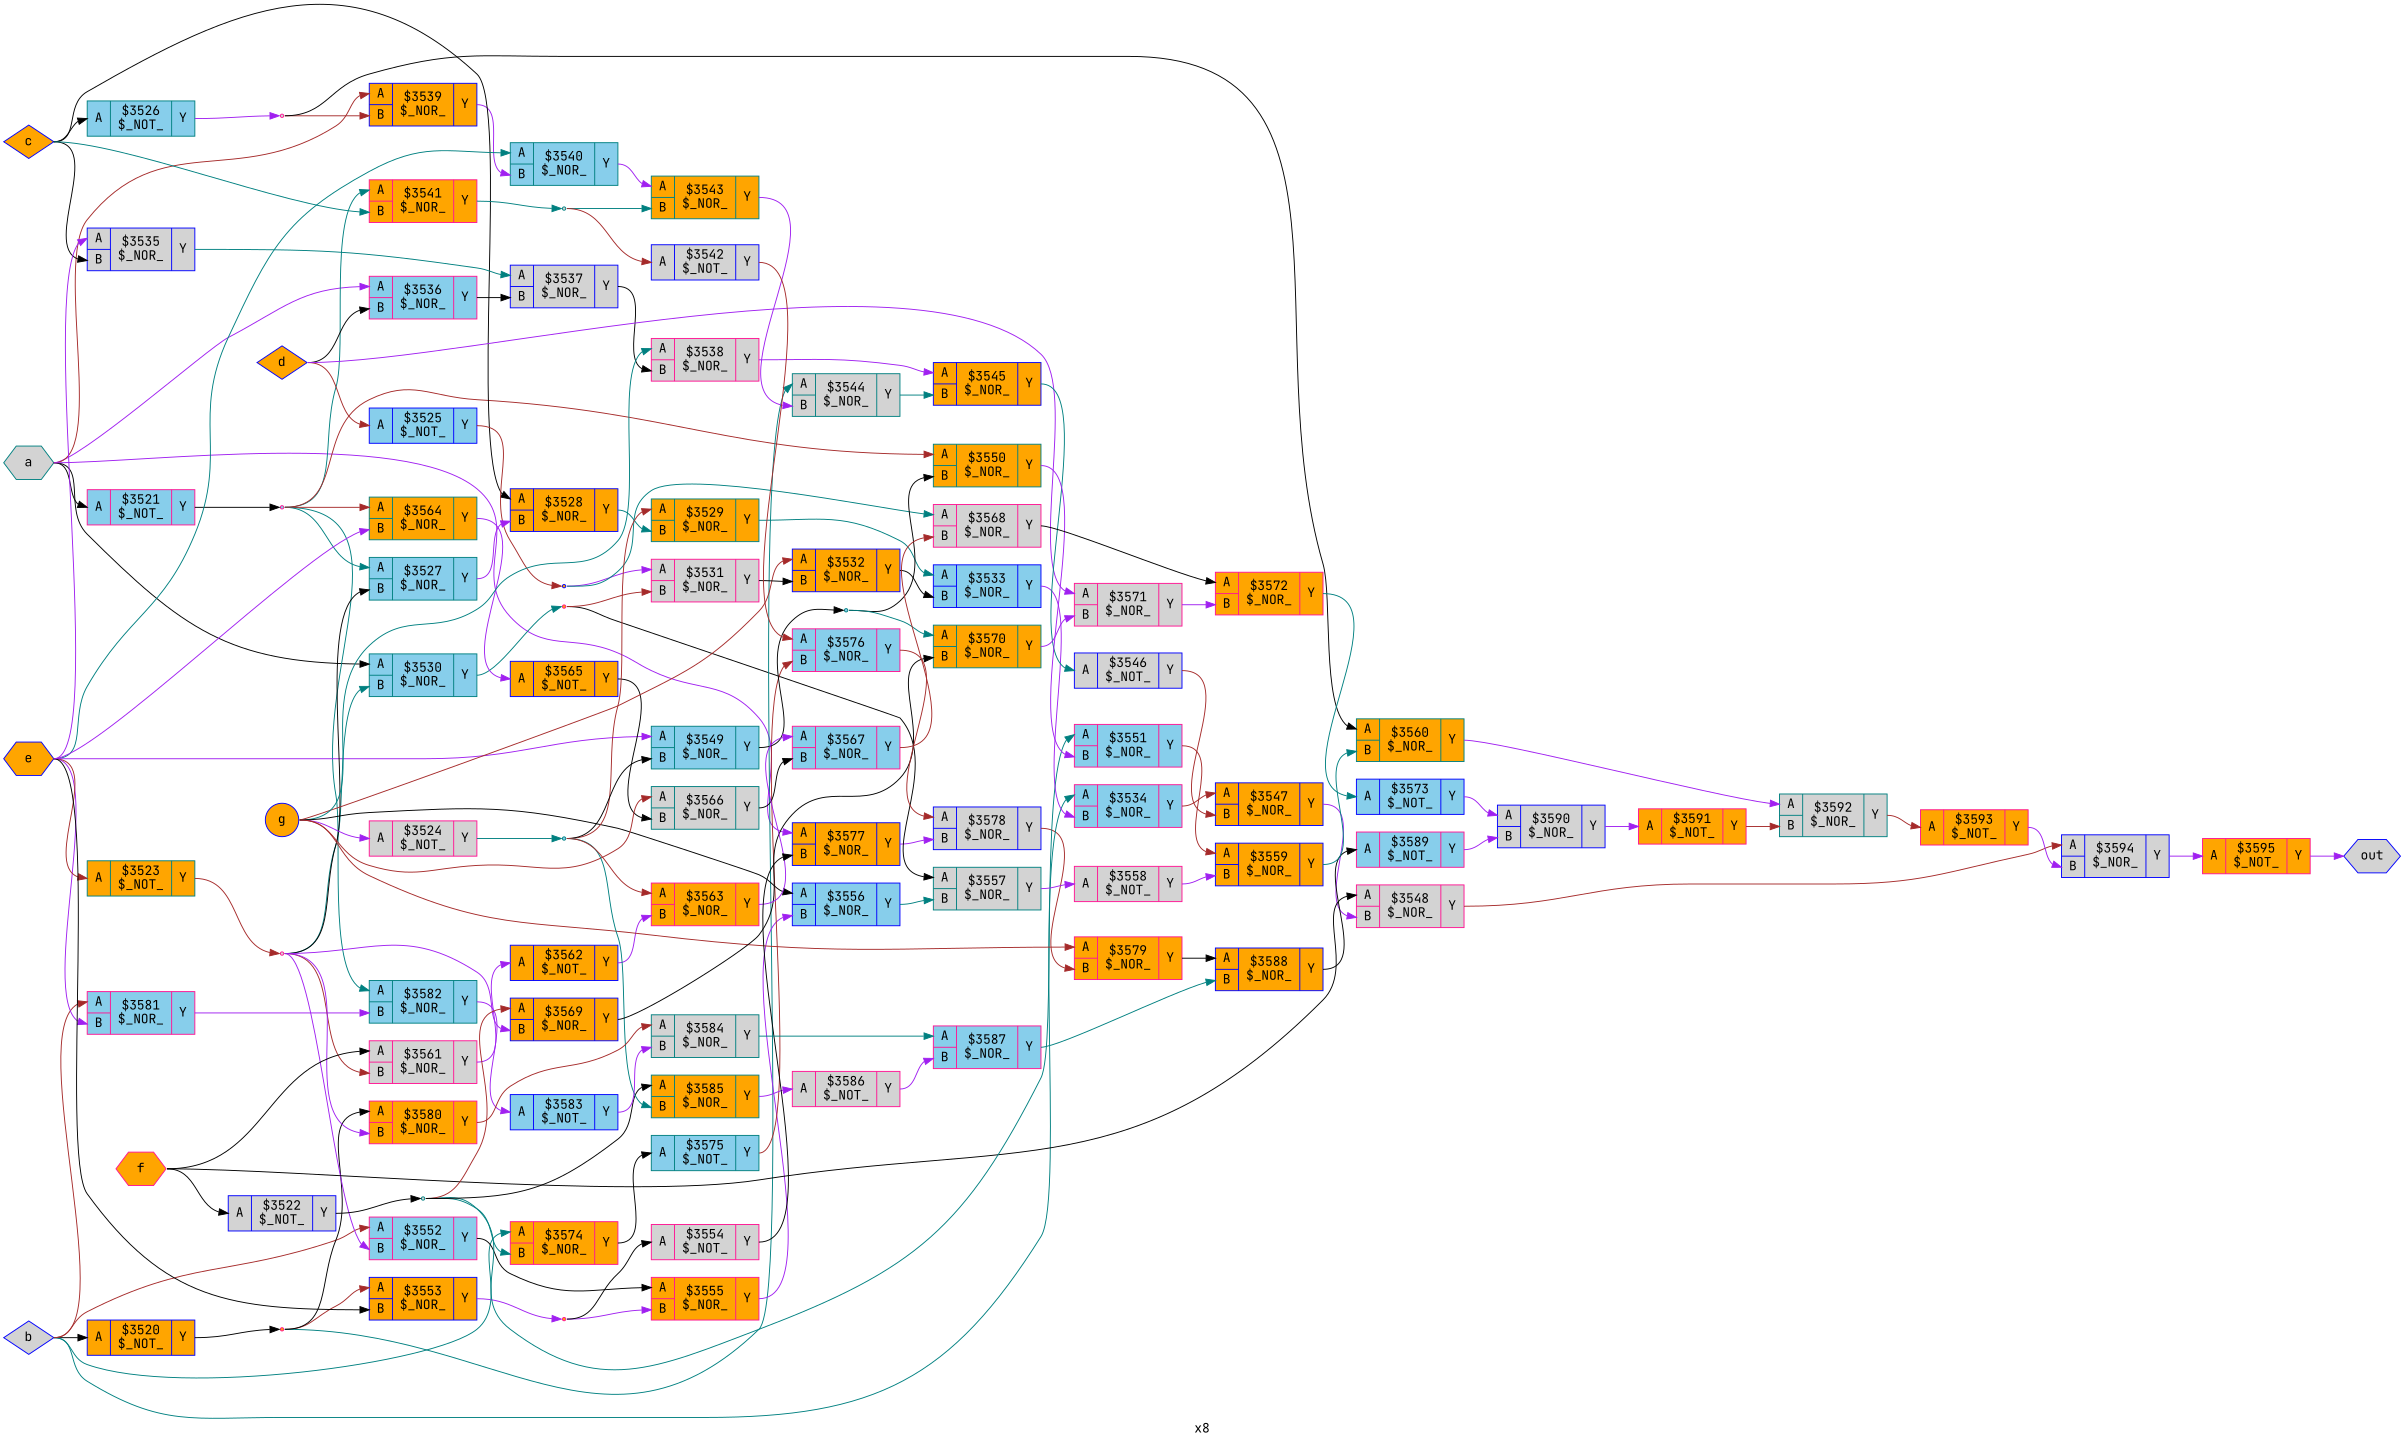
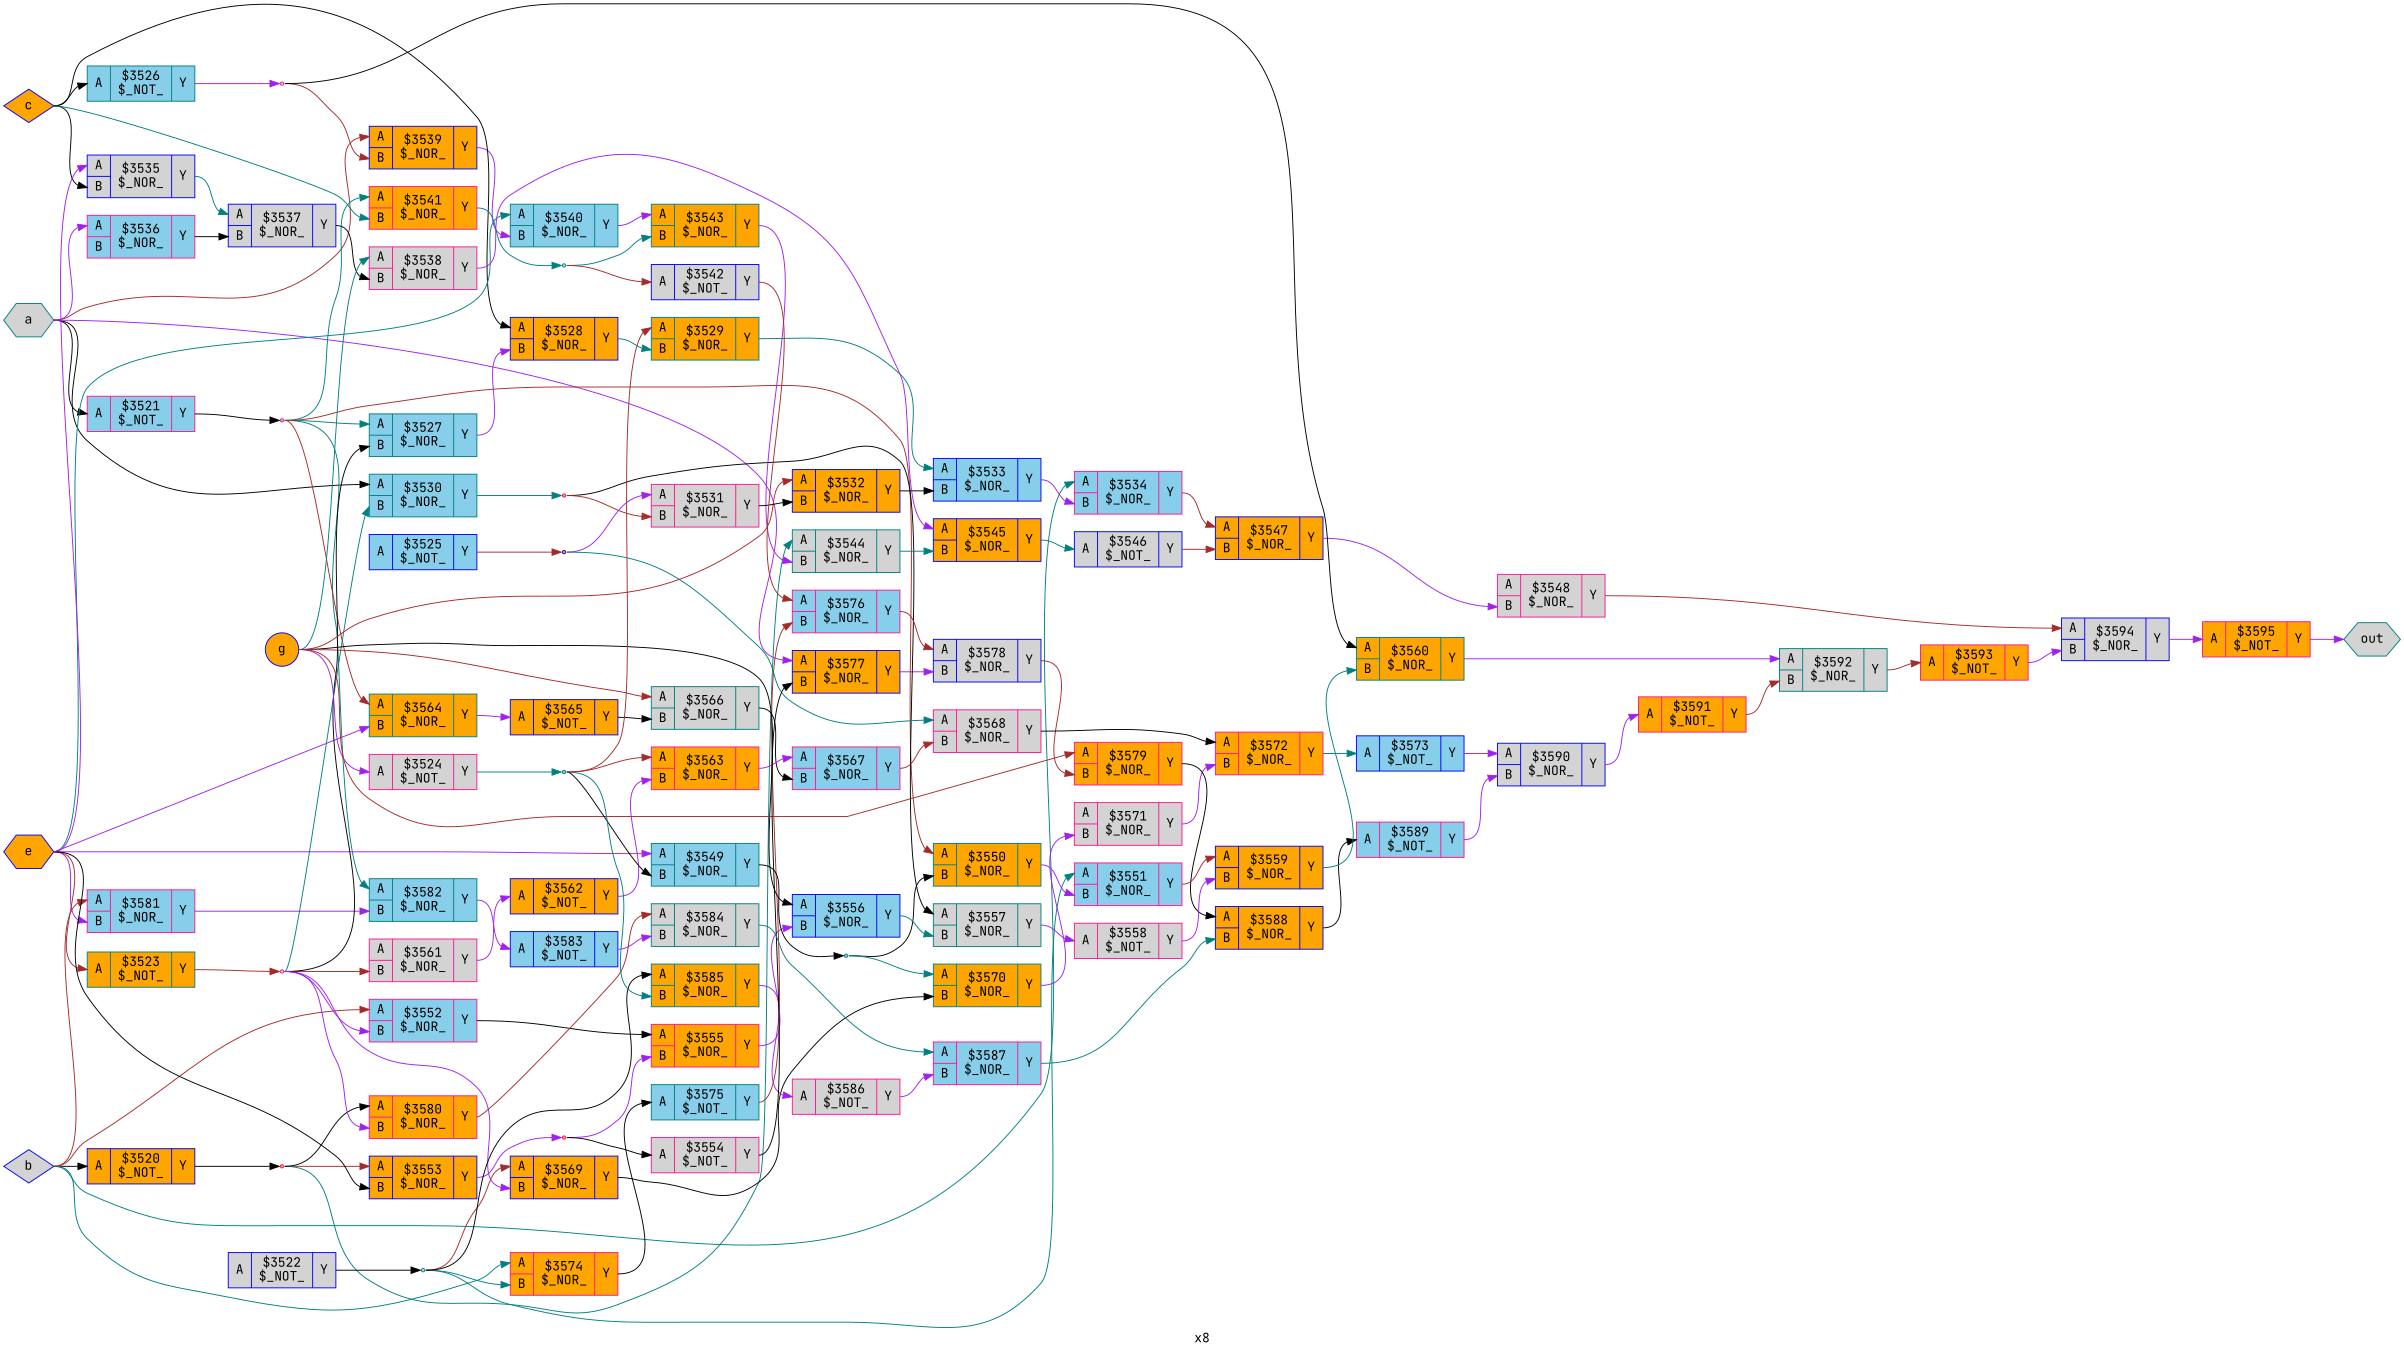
node "d": removed
node "out": color blue -> teal
node "f": removed
